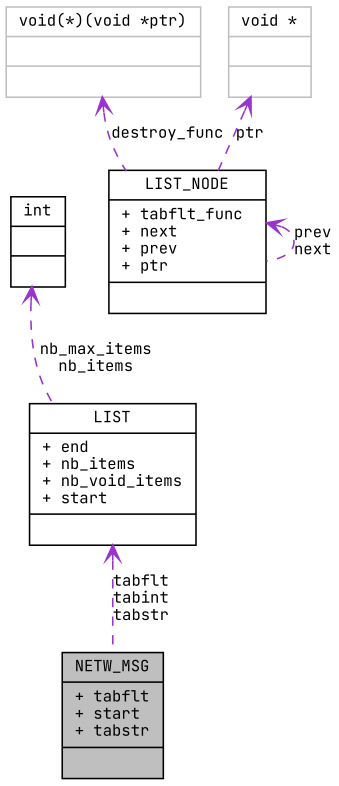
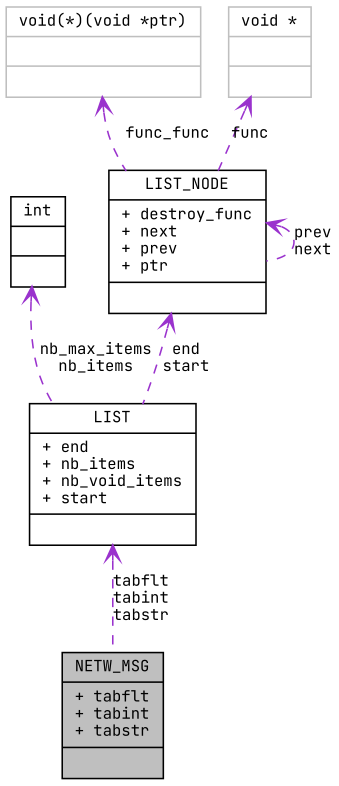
edge "LIST_NODE" -> "void(*)(void *ptr)": label "destroy_func" -> "func_func"
edge "LIST_NODE" -> "void *": label "ptr" -> "func"
node "LIST_NODE": text "+ tabflt_func" -> "+ destroy_func"
edge "LIST" -> "LIST_NODE": added, label "end start"
node "NETW_MSG": text "+ start" -> "+ tabint"
